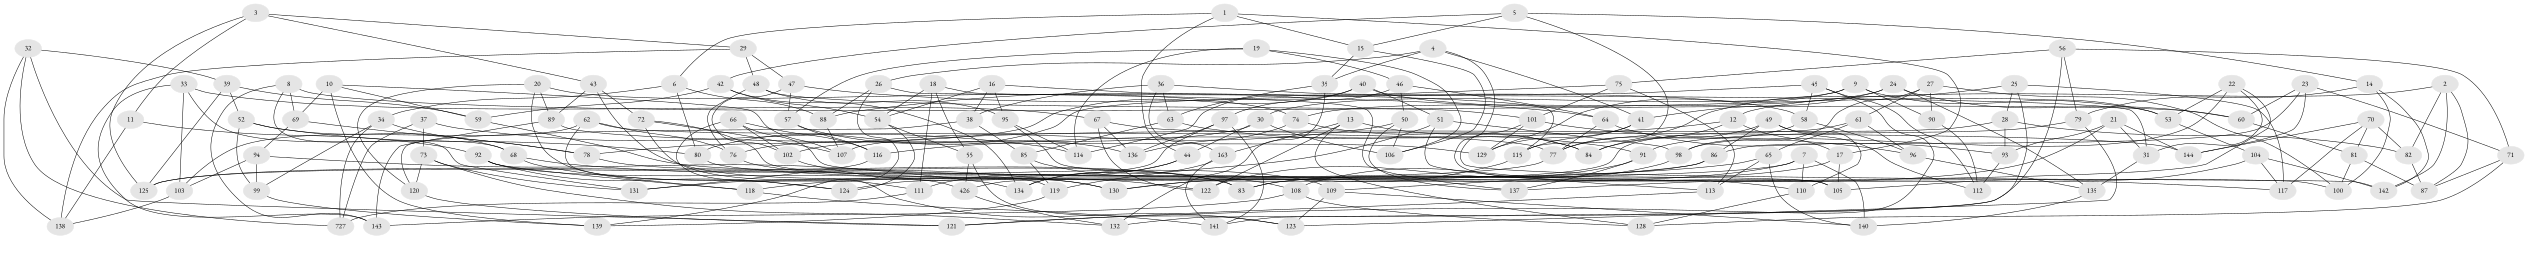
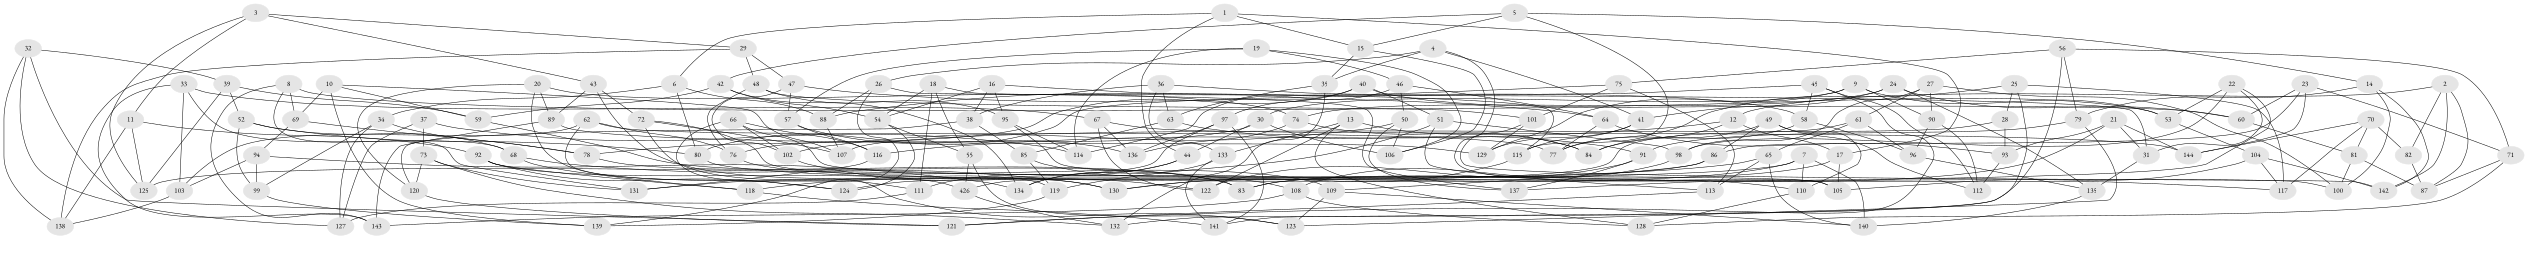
edge "28" -- "82": removed
edge "101" -- "96": now "90" -- "96"
node "163": label "163" -> "133"
edge "77" -- "125": now "11" -- "125"
node "727": label "727" -> "127"
